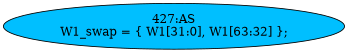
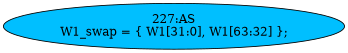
node "427:AS W1_swap = { W1[31:0], W1[63:32] };": label "427:AS W1_swap = { W1[31:0], W1[63:32] };" -> "227:AS W1_swap = { W1[31:0], W1[63:32] };"
